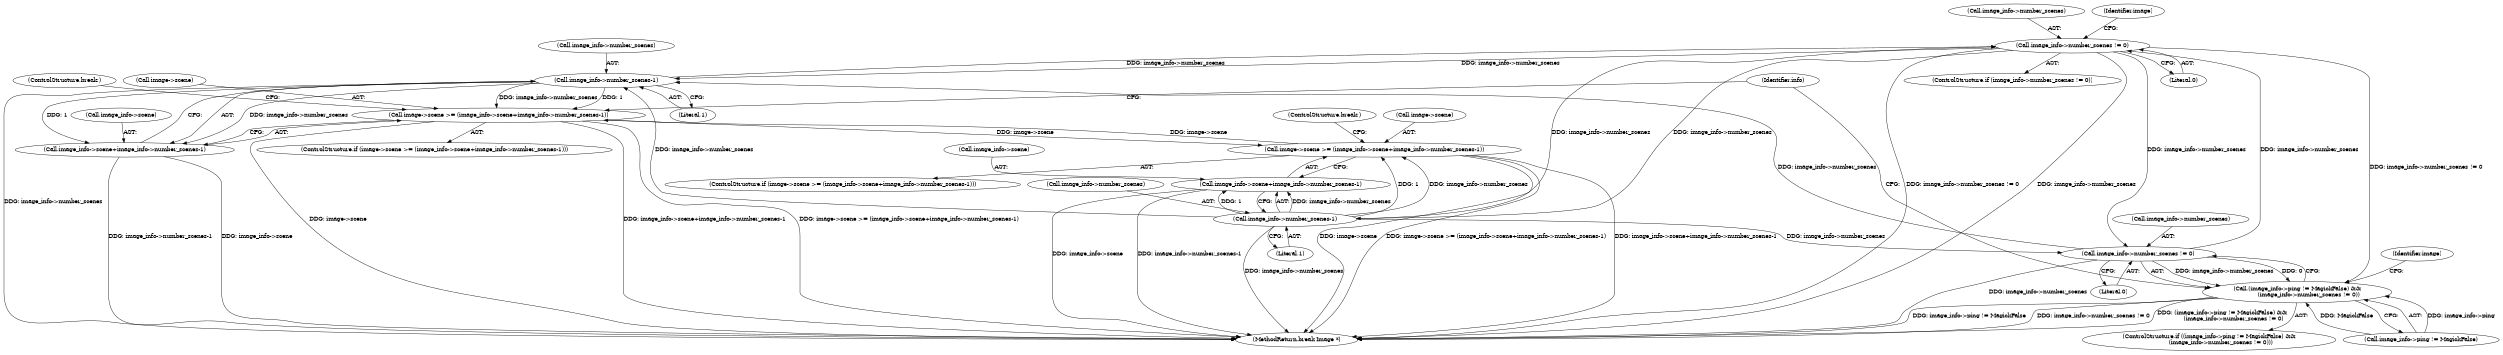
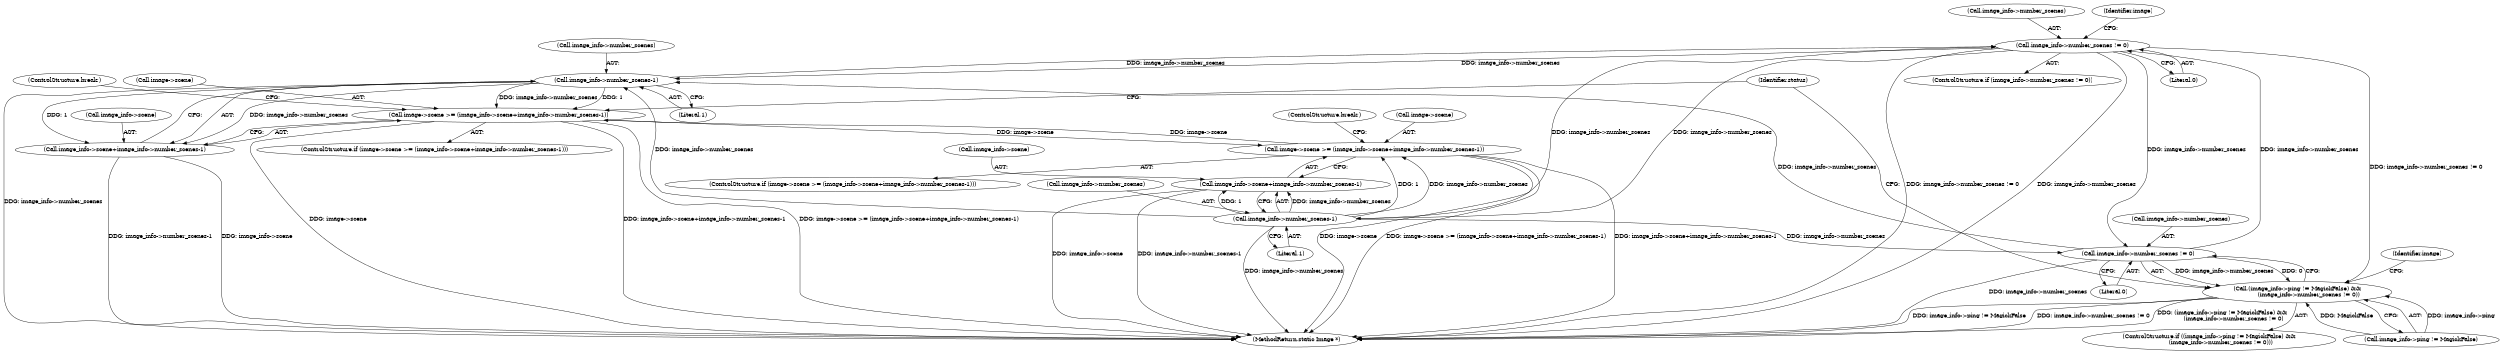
node "(Identifier,info)": label "(Identifier,info)" -> "(Identifier,status)"
node "(MethodReturn,break Image *)": label "(MethodReturn,break Image *)" -> "(MethodReturn,static Image *)"
